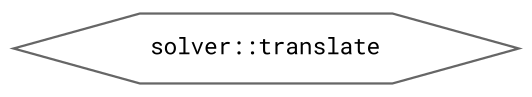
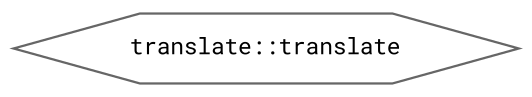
node "solver::translate": label "solver::translate" -> "translate::translate"
